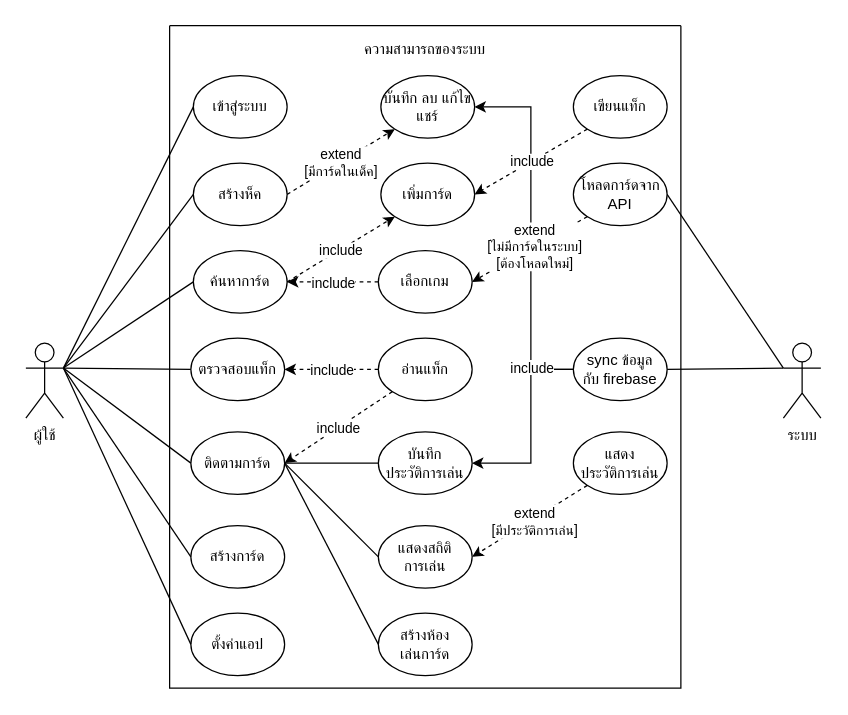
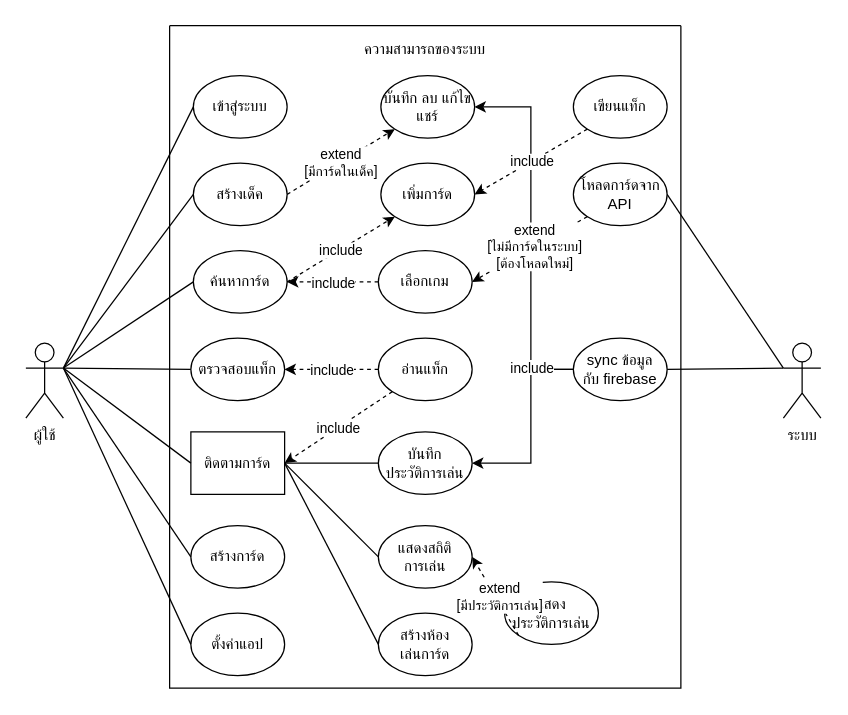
node "สร้างห็ค": label "สร้างห็ค" -> "สร้างเด็ค"
node "ติดตามการ์ด": shape ellipse -> rectangle
node "แสดง ประวัติการเล่น": moved (620, 463) -> (551, 613)
